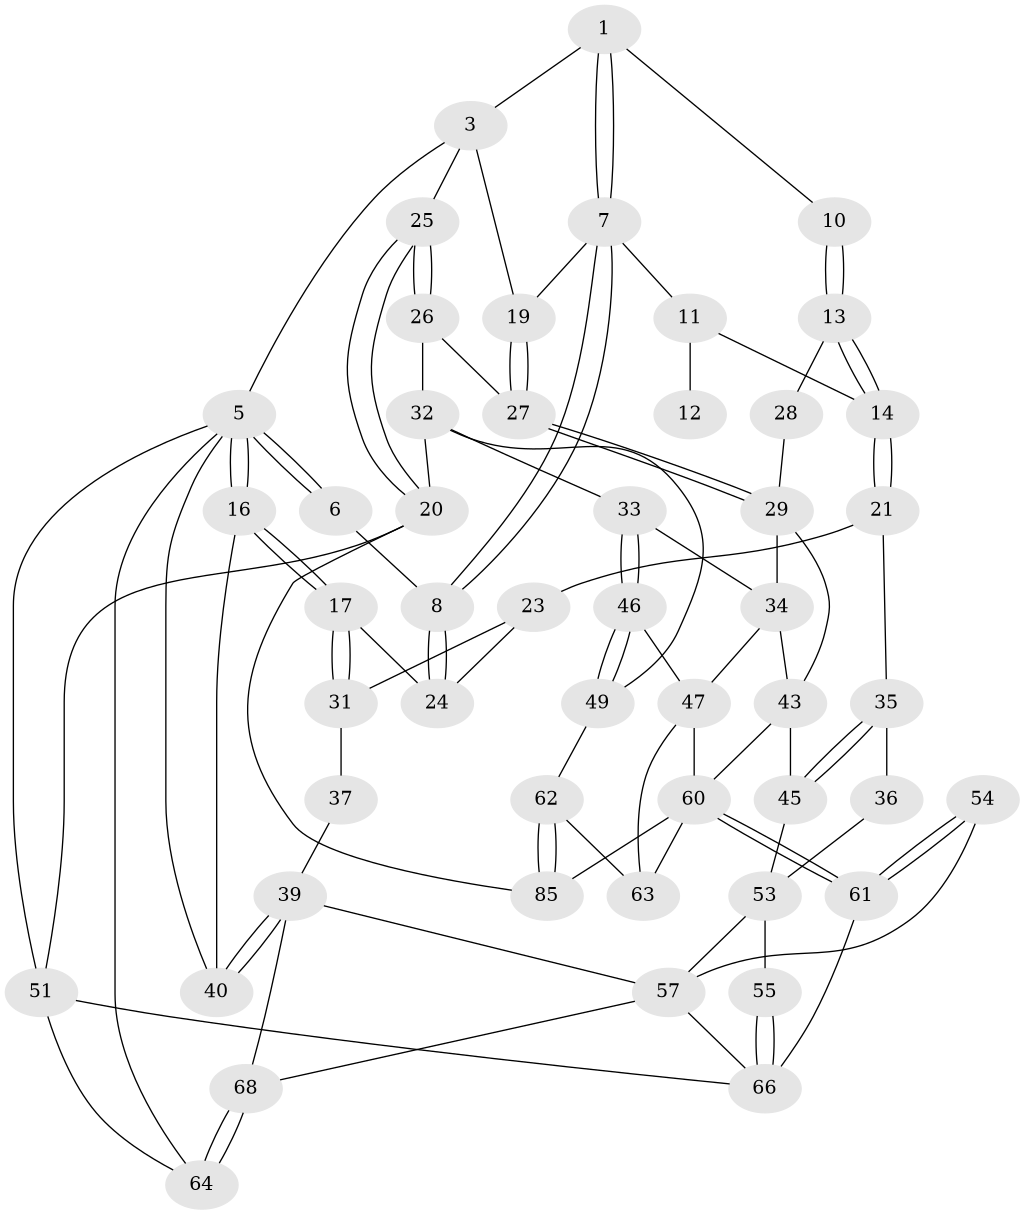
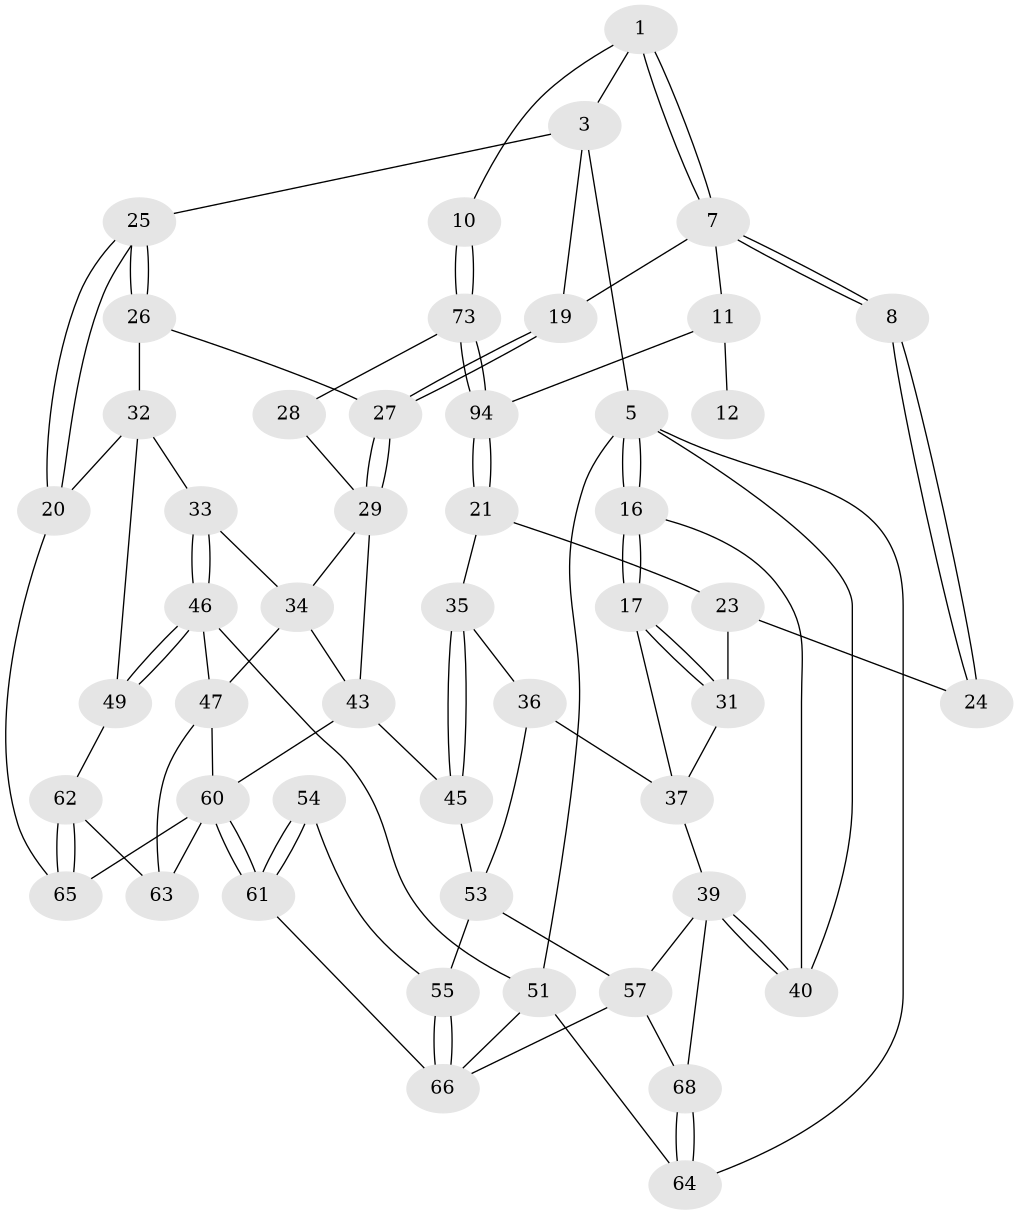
node "13": label "13" -> "73"
node "14": label "14" -> "94"
node "6": removed
edge "20" -- "51": now "46" -- "51"
edge "17" -- "24": now "17" -- "37"
edge "36" -- "37": added
node "85": label "85" -> "65"
edge "54" -- "57": now "54" -- "55"
